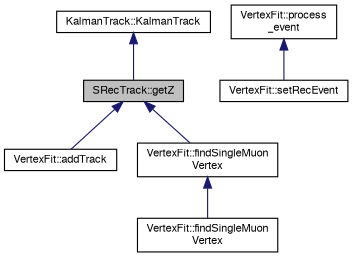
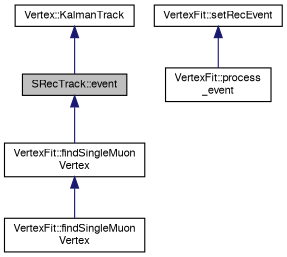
node "KalmanTrack::KalmanTrack": label "KalmanTrack::KalmanTrack" -> "Vertex::KalmanTrack"
edge "VertexFit::setRecEvent" -> "VertexFit::process _event": reversed
node "SRecTrack::getZ": label "SRecTrack::getZ" -> "SRecTrack::event"
node "VertexFit::addTrack": removed
